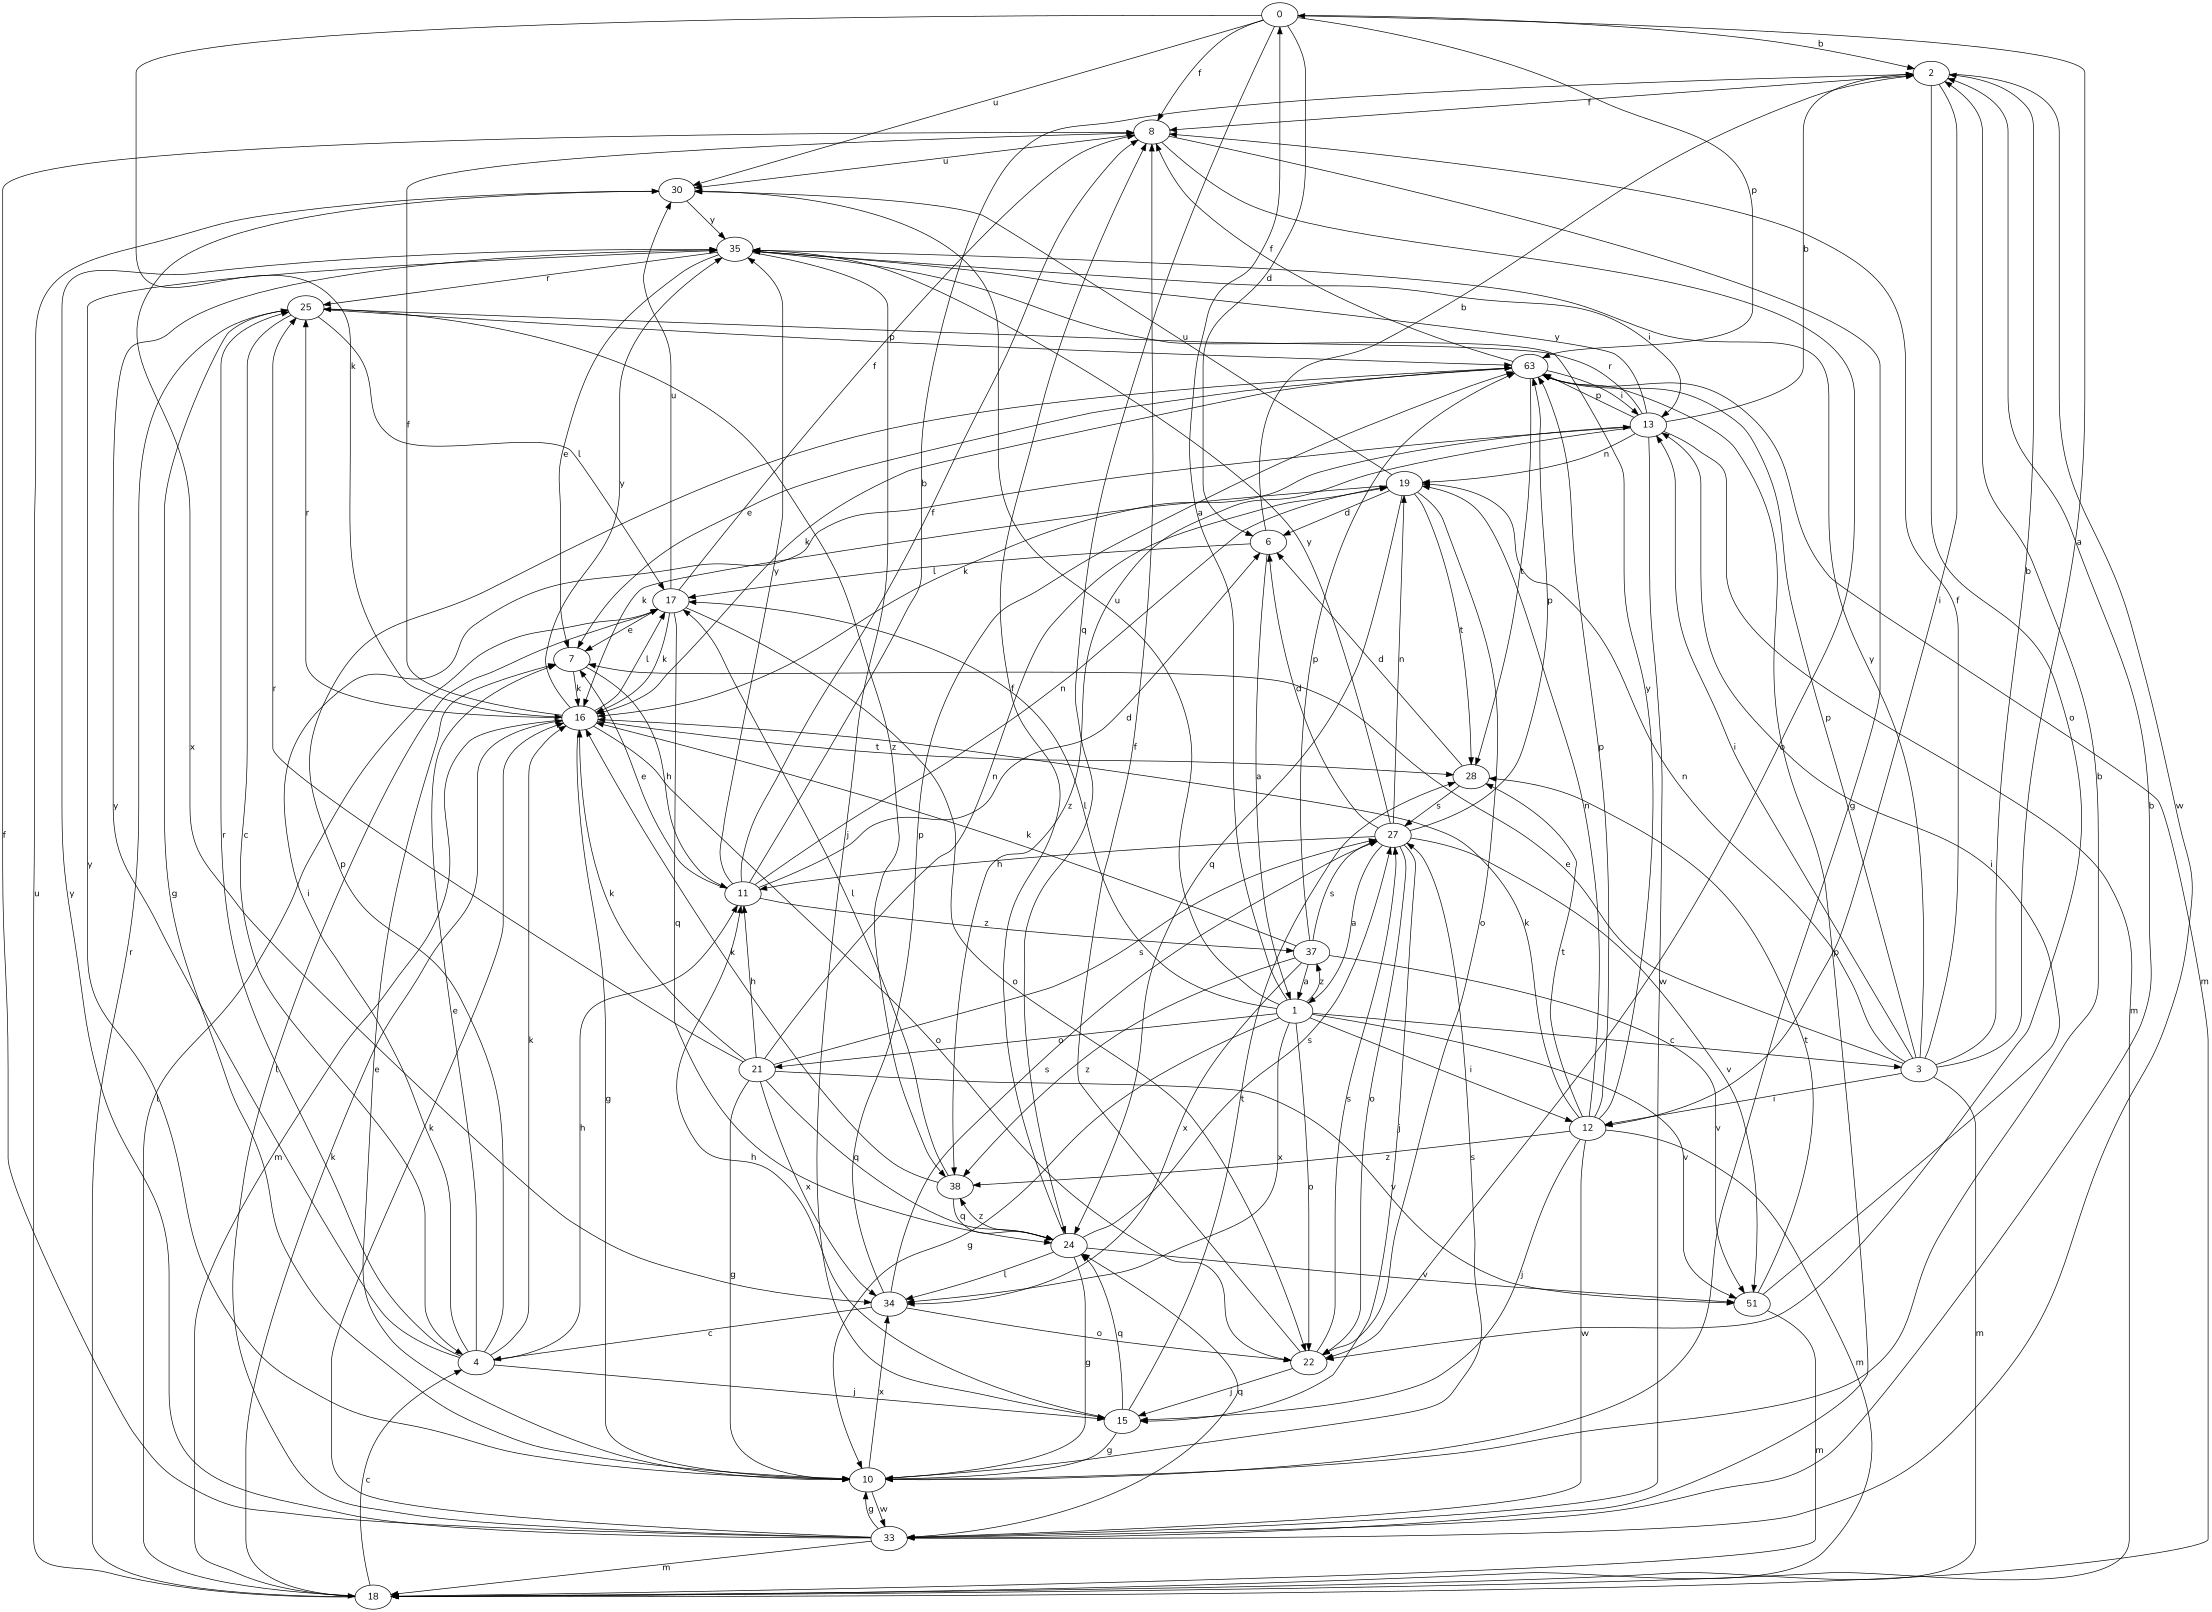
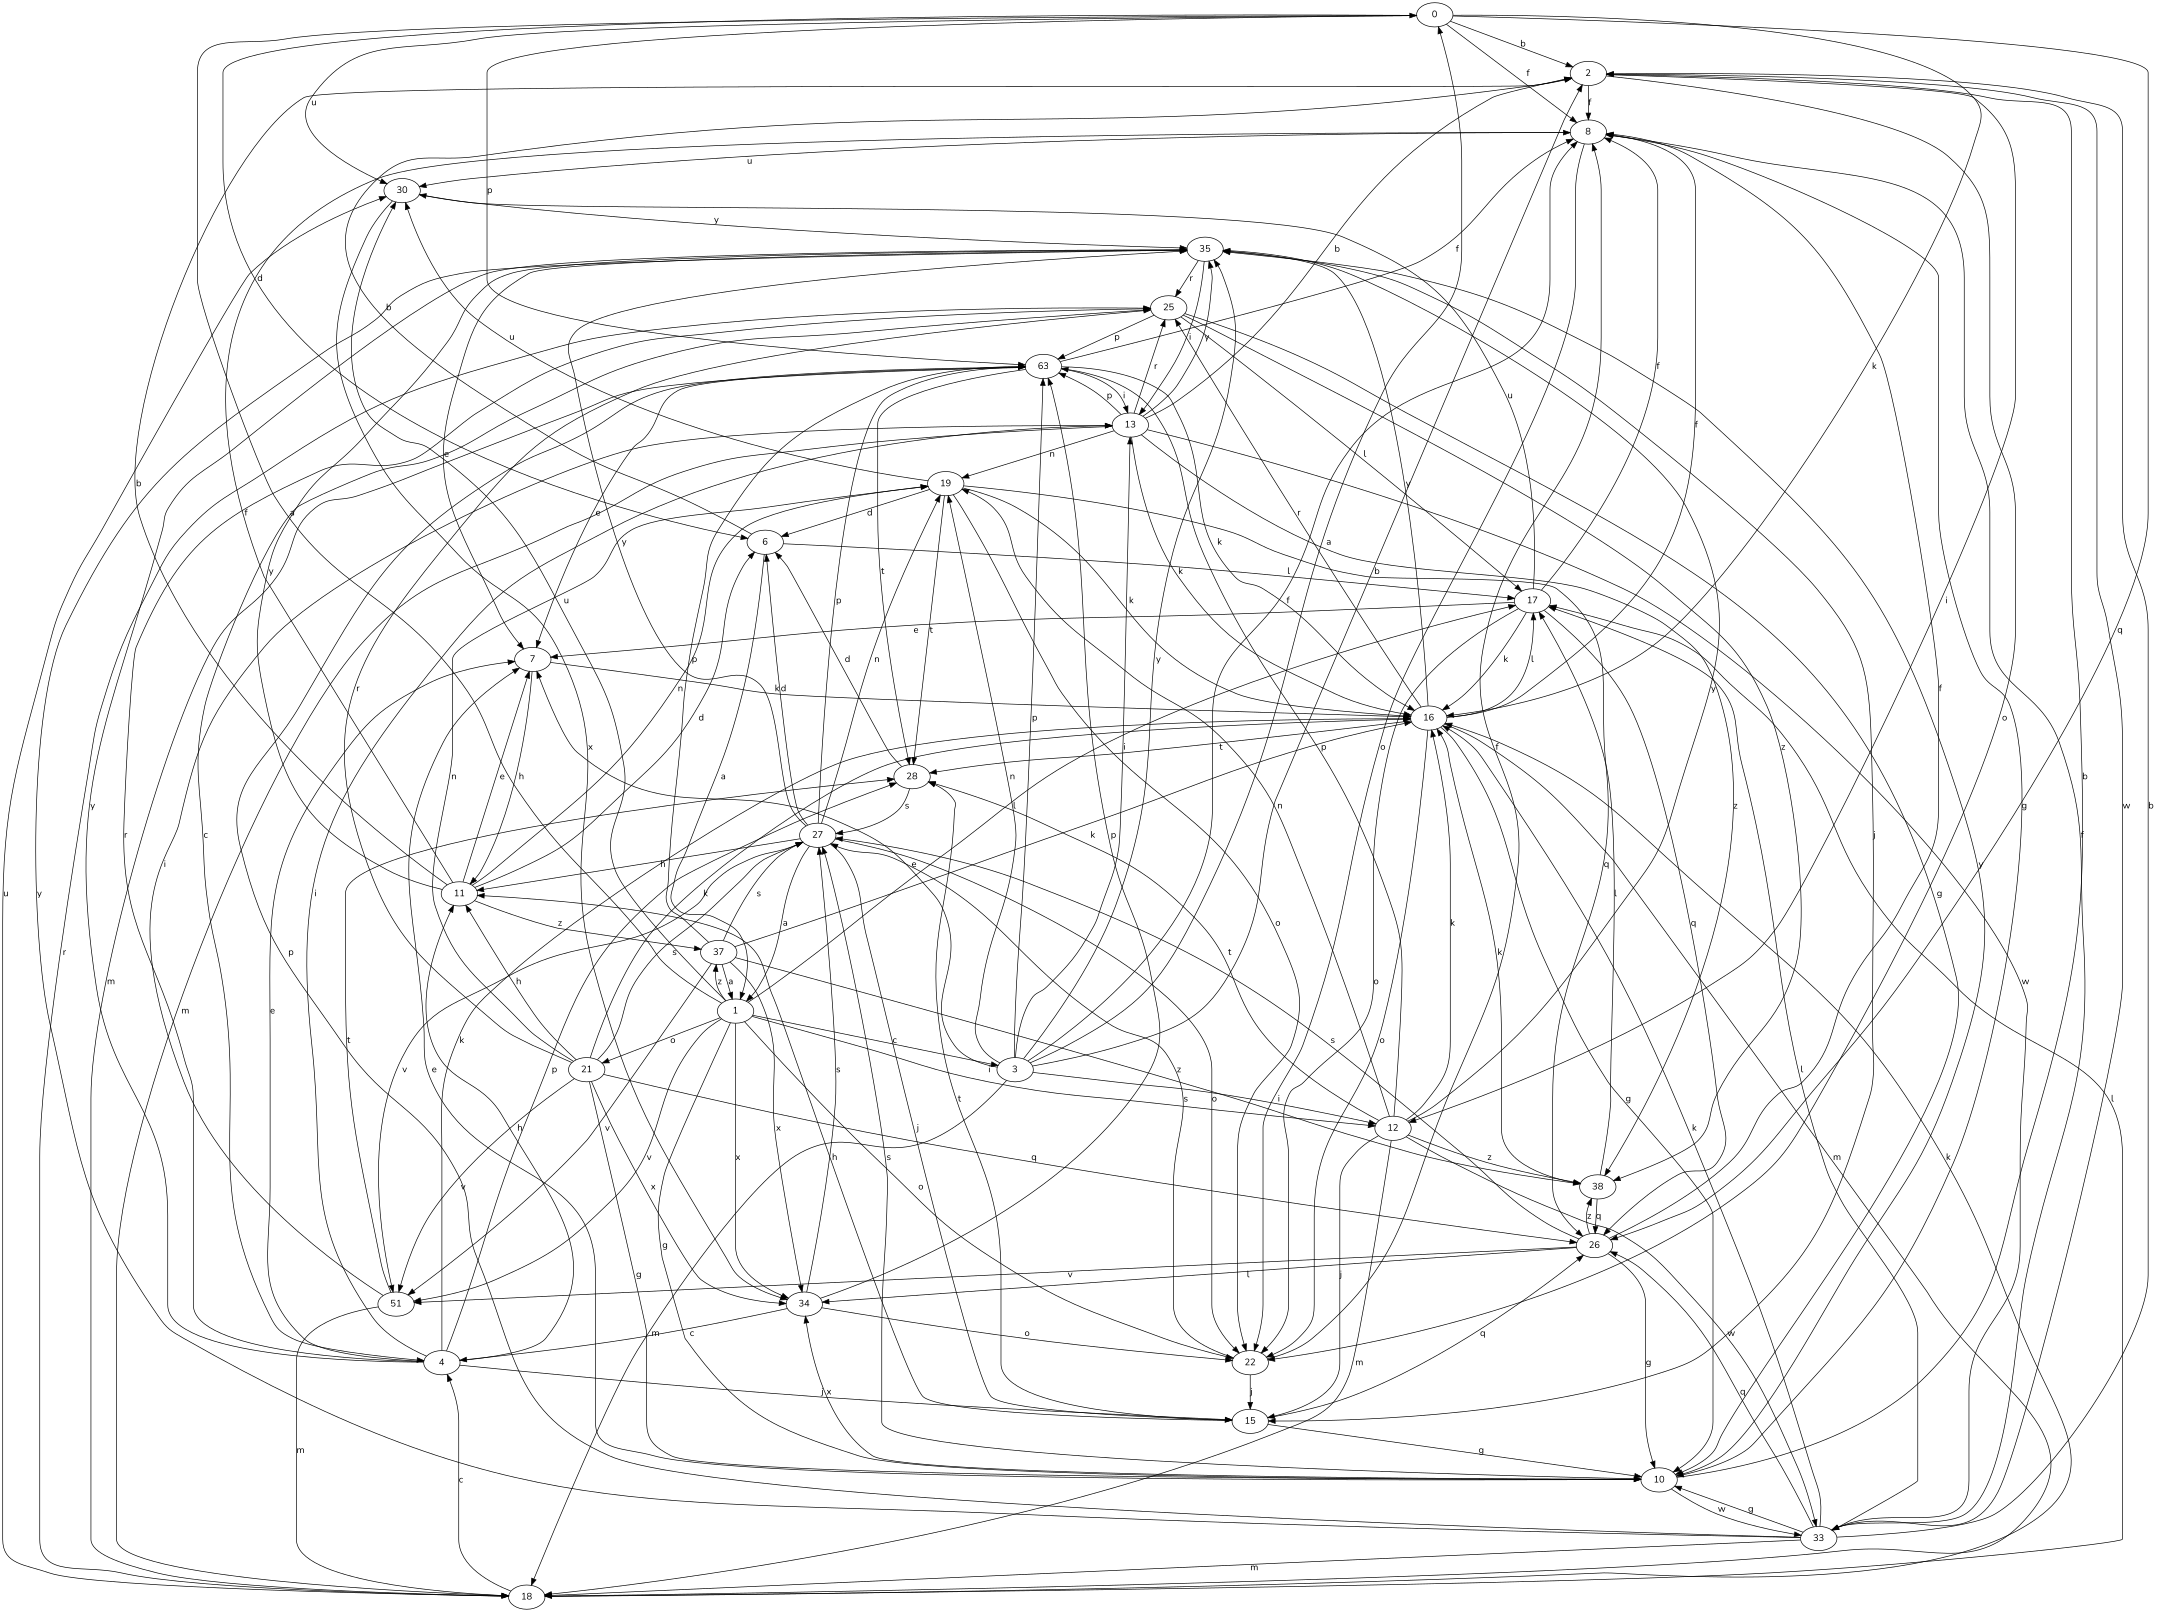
edge "4" -> "63": now "4" -> "28"
node "24": label "24" -> "26"
